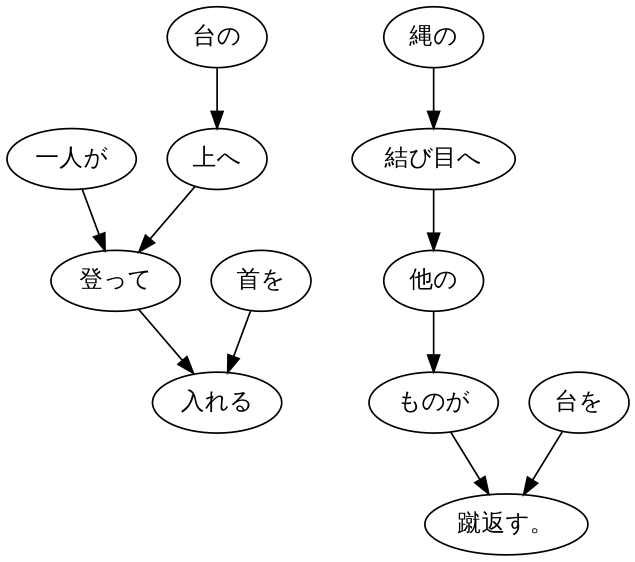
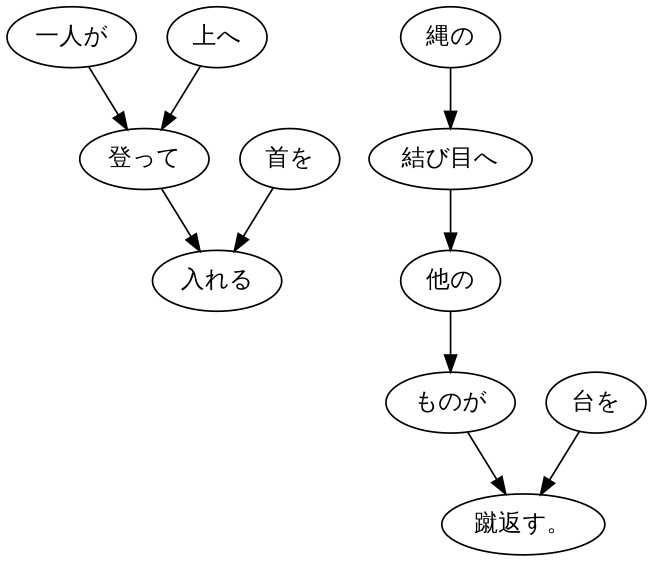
node "台の": removed
